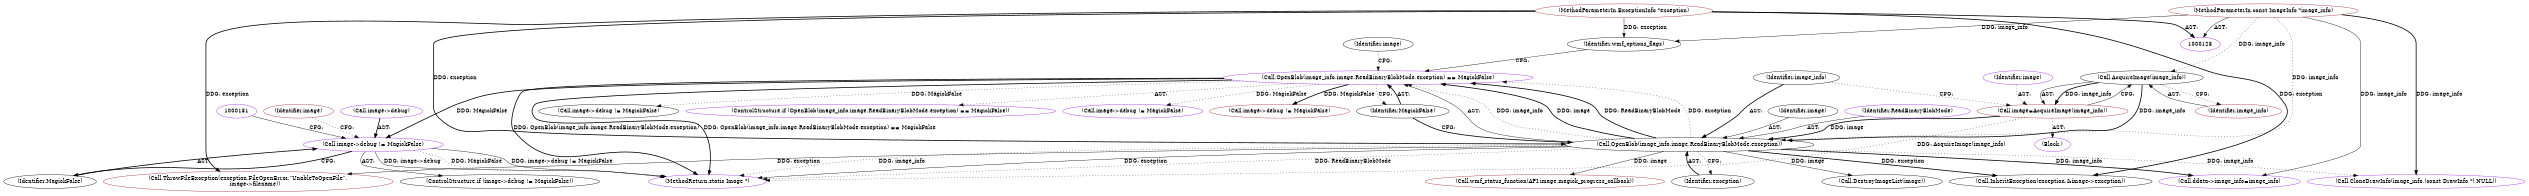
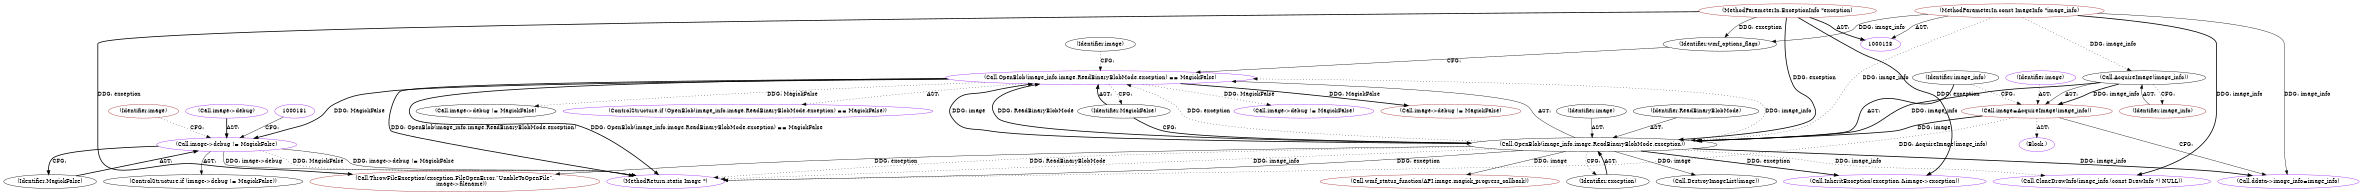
edge "(Call,image=AcquireImage(image_info))" -> "(Call,AcquireImage(image_info))": now "(Call,image=AcquireImage(image_info))" -> "(Call,ddata->image_info=image_info)"
node "(Identifier,ReadBinaryBlobMode)": color purple -> black
node "(Call,InheritException(exception,&image->exception))": color black -> purple
